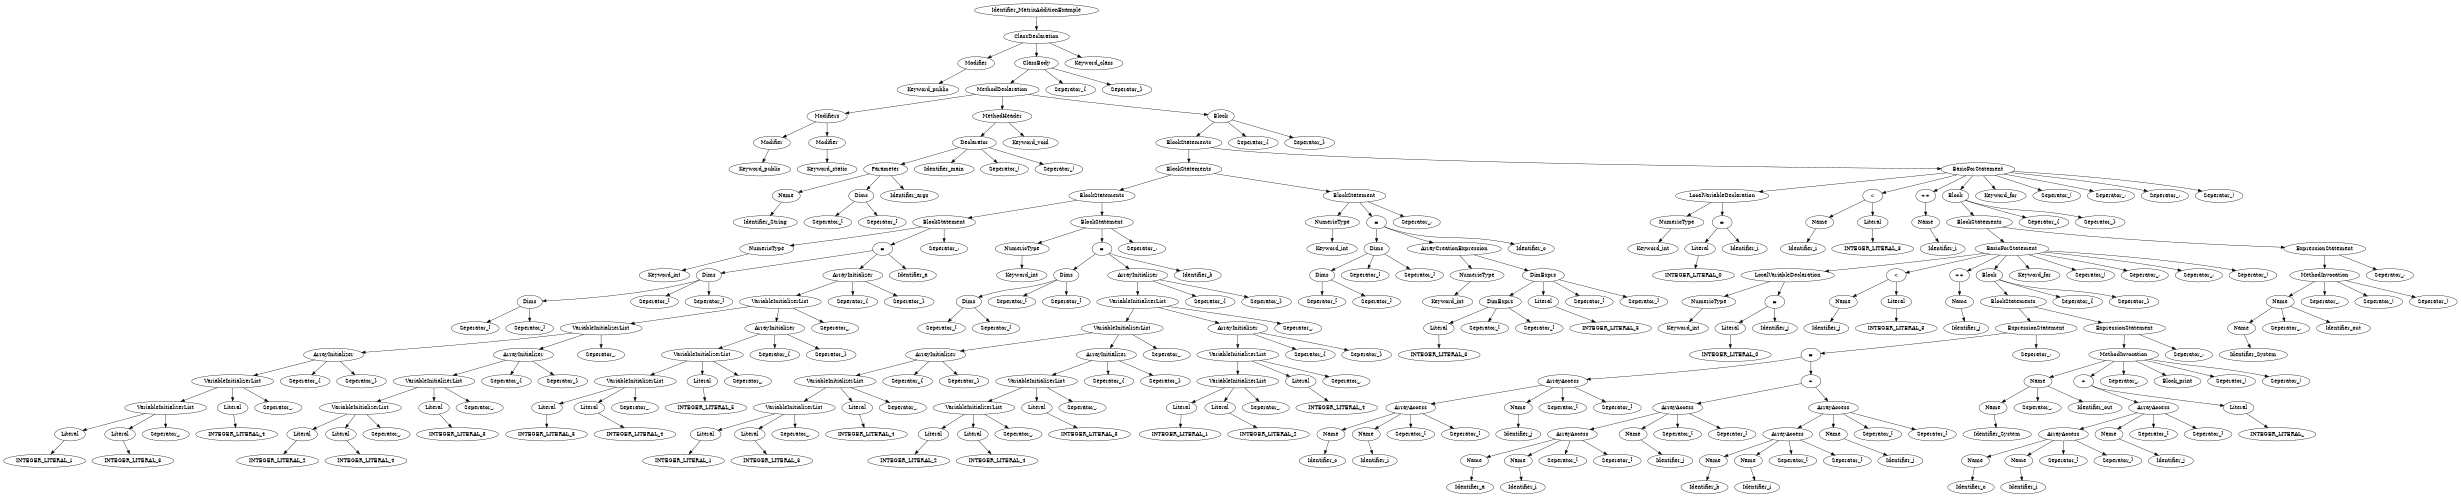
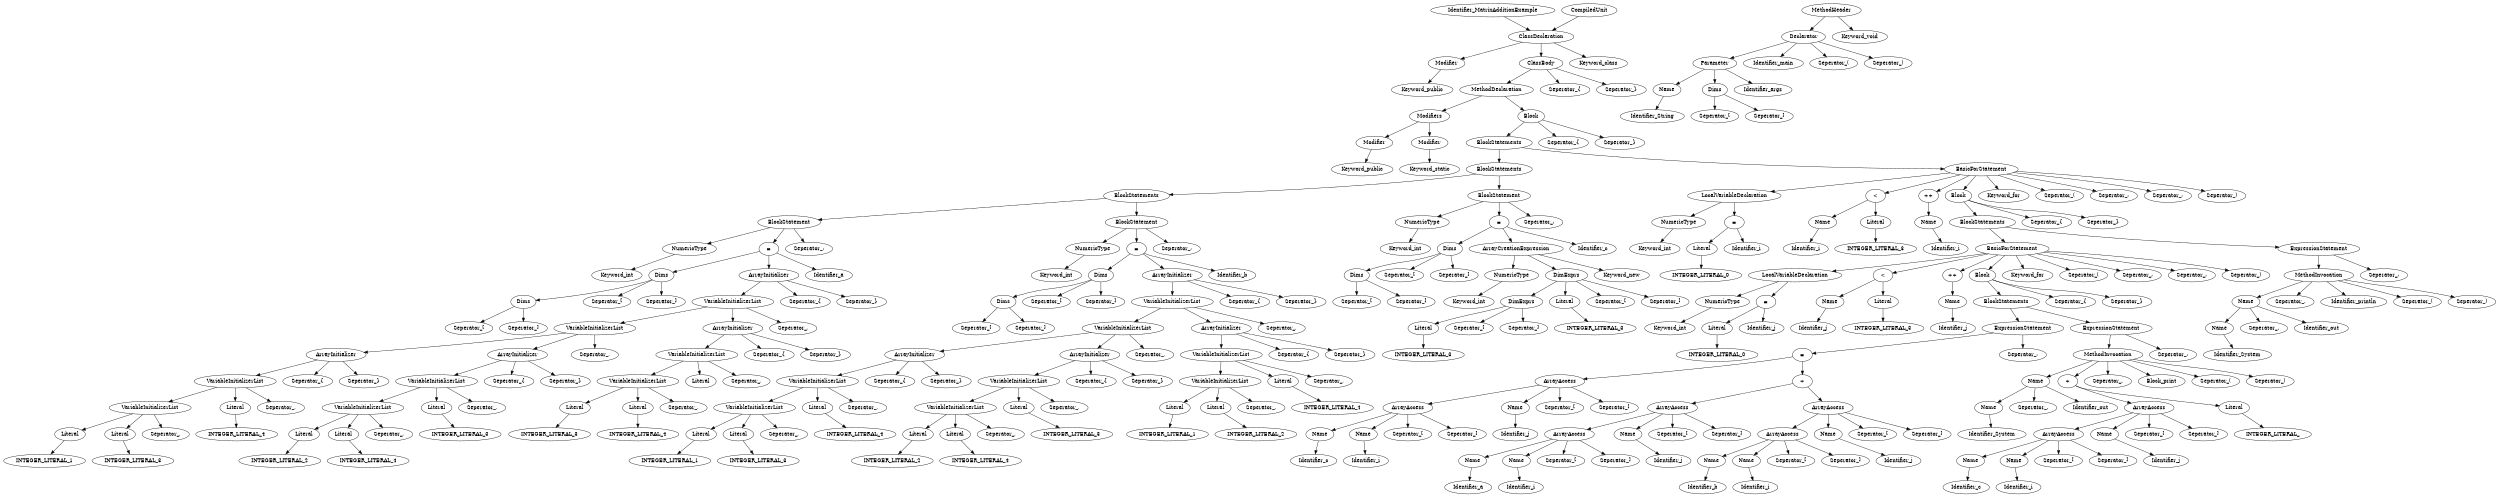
node "CompiledUnit": added
edge "MethodDeclaration" -> "MethodHeader": removed
node "Keyword_new": added
node "Identifier_println": added
node "INTEGER_LITERAL_5": removed
